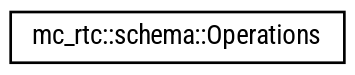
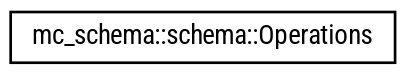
node "mc_rtc::schema::Operations": label "mc_rtc::schema::Operations" -> "mc_schema::schema::Operations"
